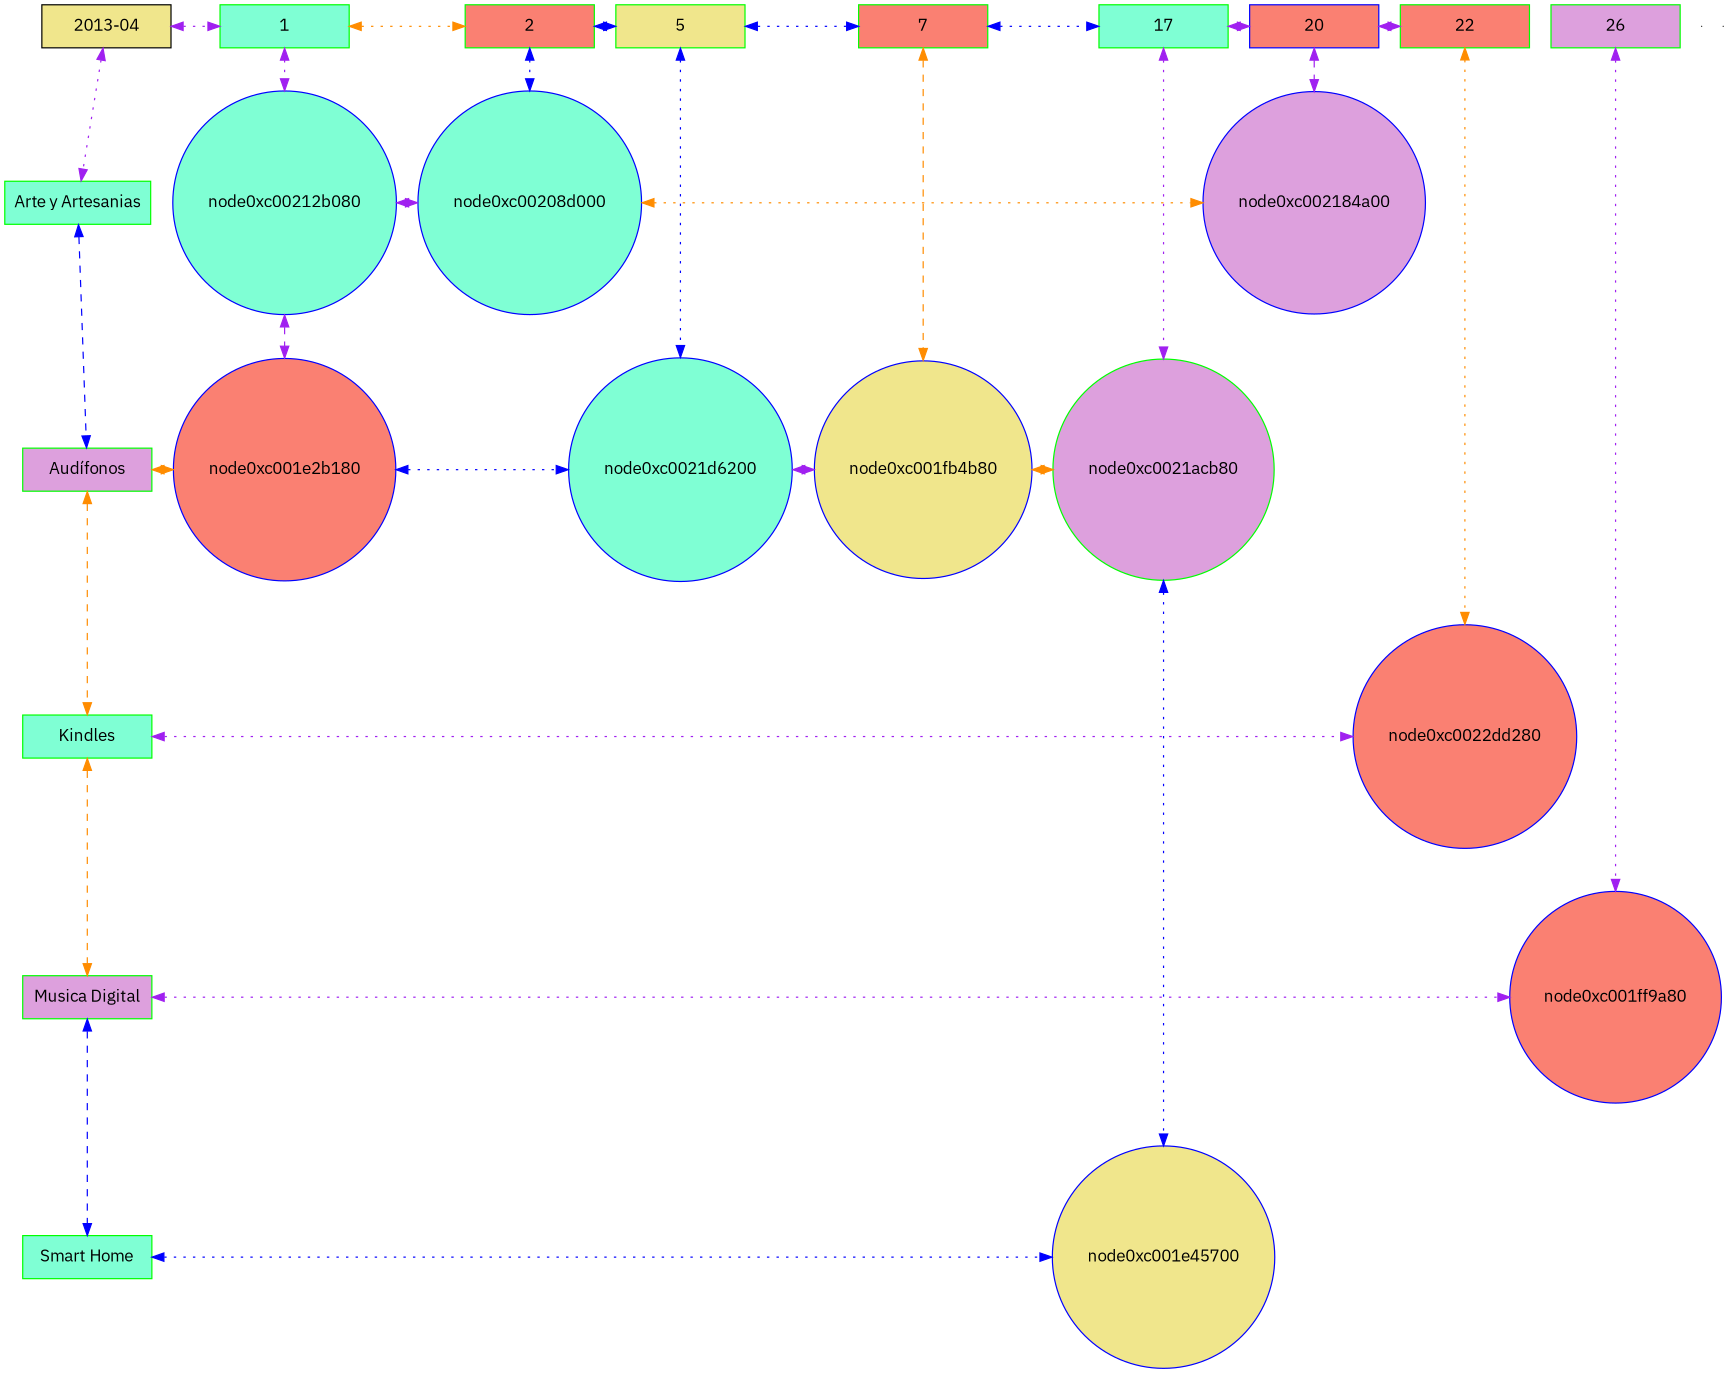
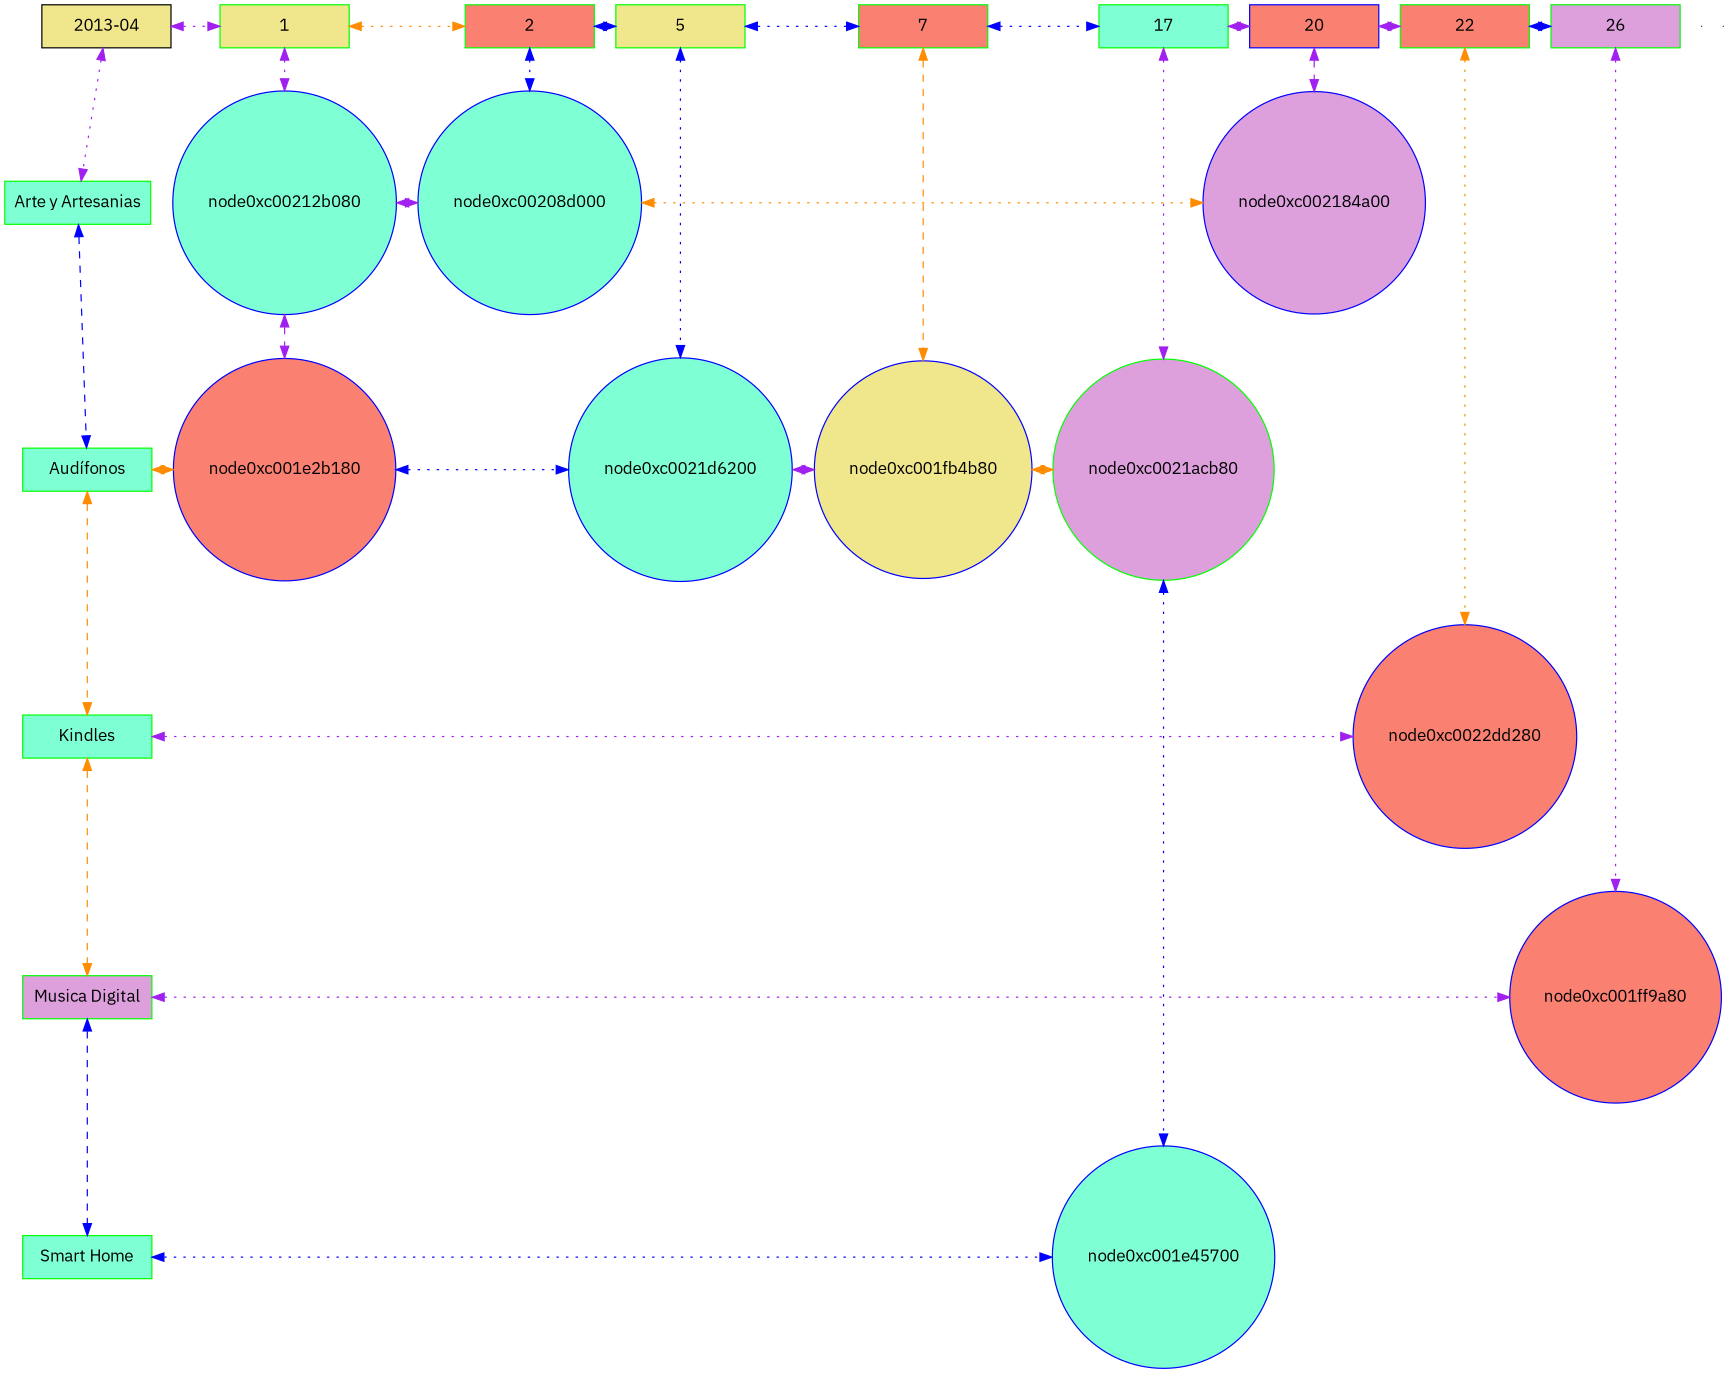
node "1": fillcolor aquamarine -> khaki
edge "22" -- "26": added
node "Audífonos": fillcolor plum -> aquamarine
node "node0xc001e45700": fillcolor khaki -> aquamarine
